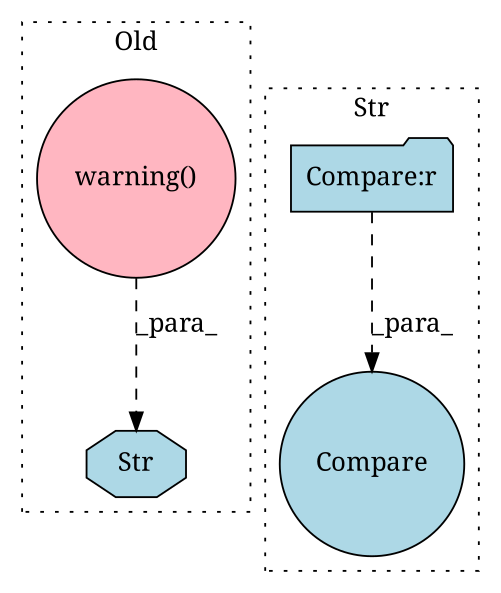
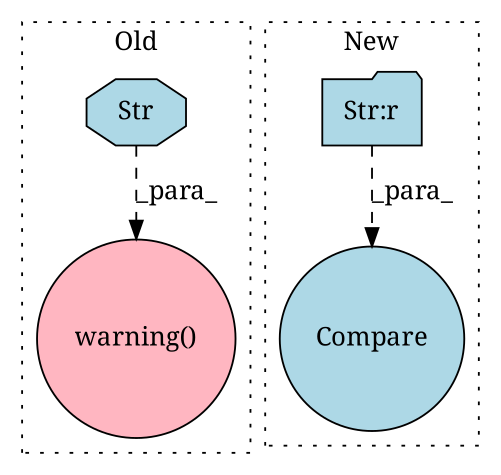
cluster "Str": label "Str" -> "New"
node "Compare:r": label "Compare:r" -> "Str:r"
edge "warning()" -> "Str": reversed
